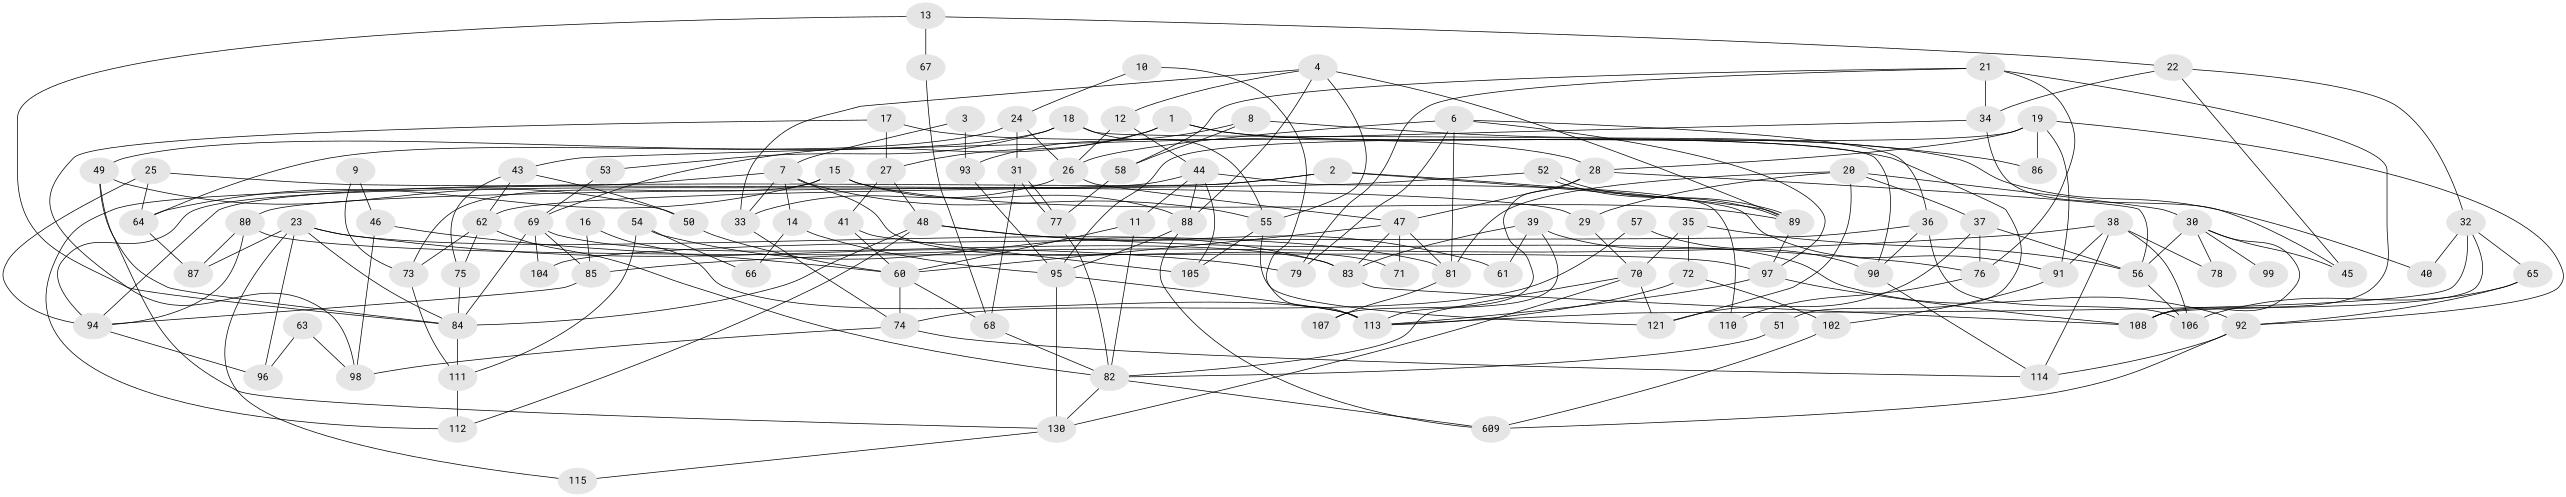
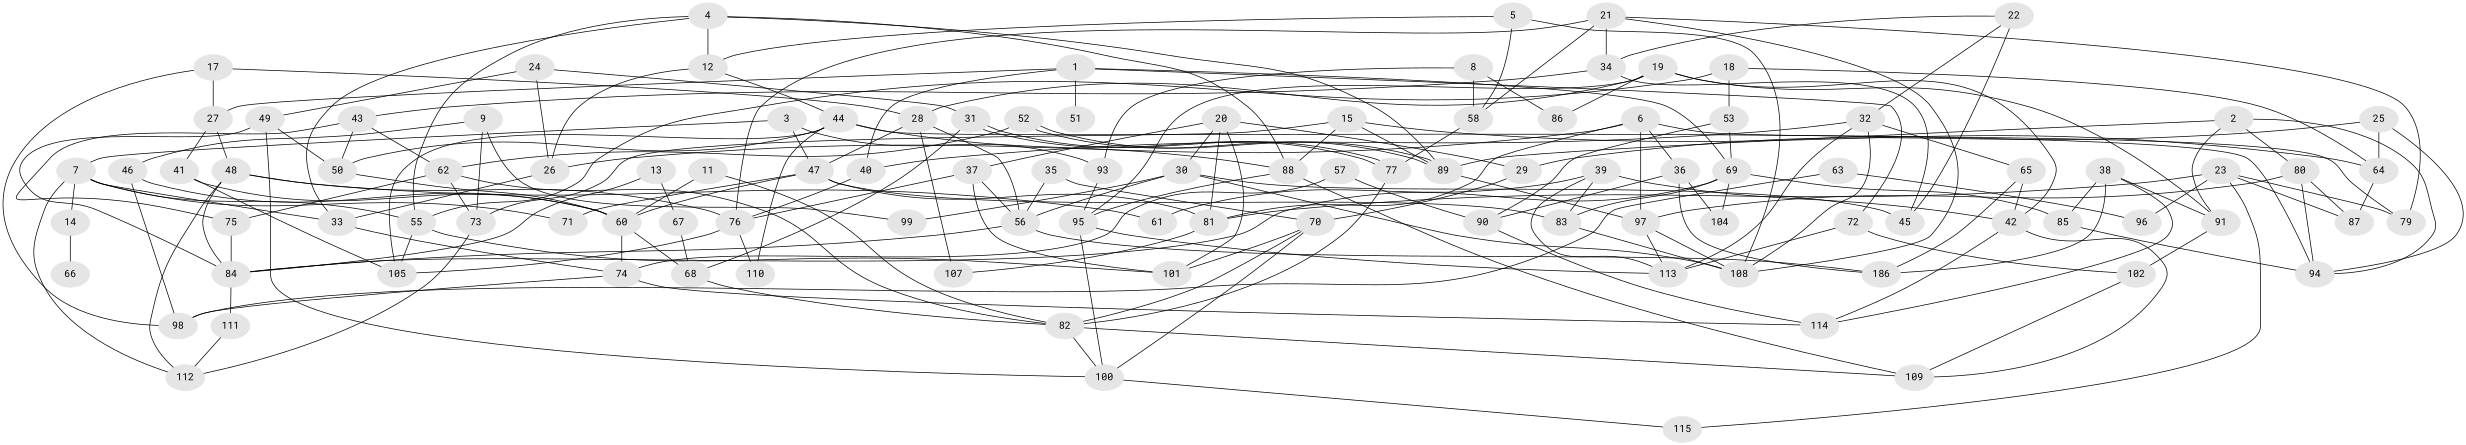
node "5": added
edge "13" -- "22": removed
node "10": removed
edge "18" -- "90": now "53" -- "90"
edge "40" -- "76": added
edge "44" -- "11": now "44" -- "50"
edge "26" -- "47": now "3" -- "47"
edge "9" -- "99": added
node "16": removed
node "54": removed
edge "35" -- "72": now "1" -- "72"
edge "14" -- "95": removed
edge "76" -- "105": added
node "78": removed
edge "23" -- "84": now "56" -- "84"
node "121": label "121" -> "101"
node "106": label "106" -> "186"
node "92": label "92" -> "42"
edge "73" -- "111": now "73" -- "112"
edge "94" -- "96": removed
edge "51" -- "82": removed
node "130": label "130" -> "100"
node "609": label "609" -> "109"
